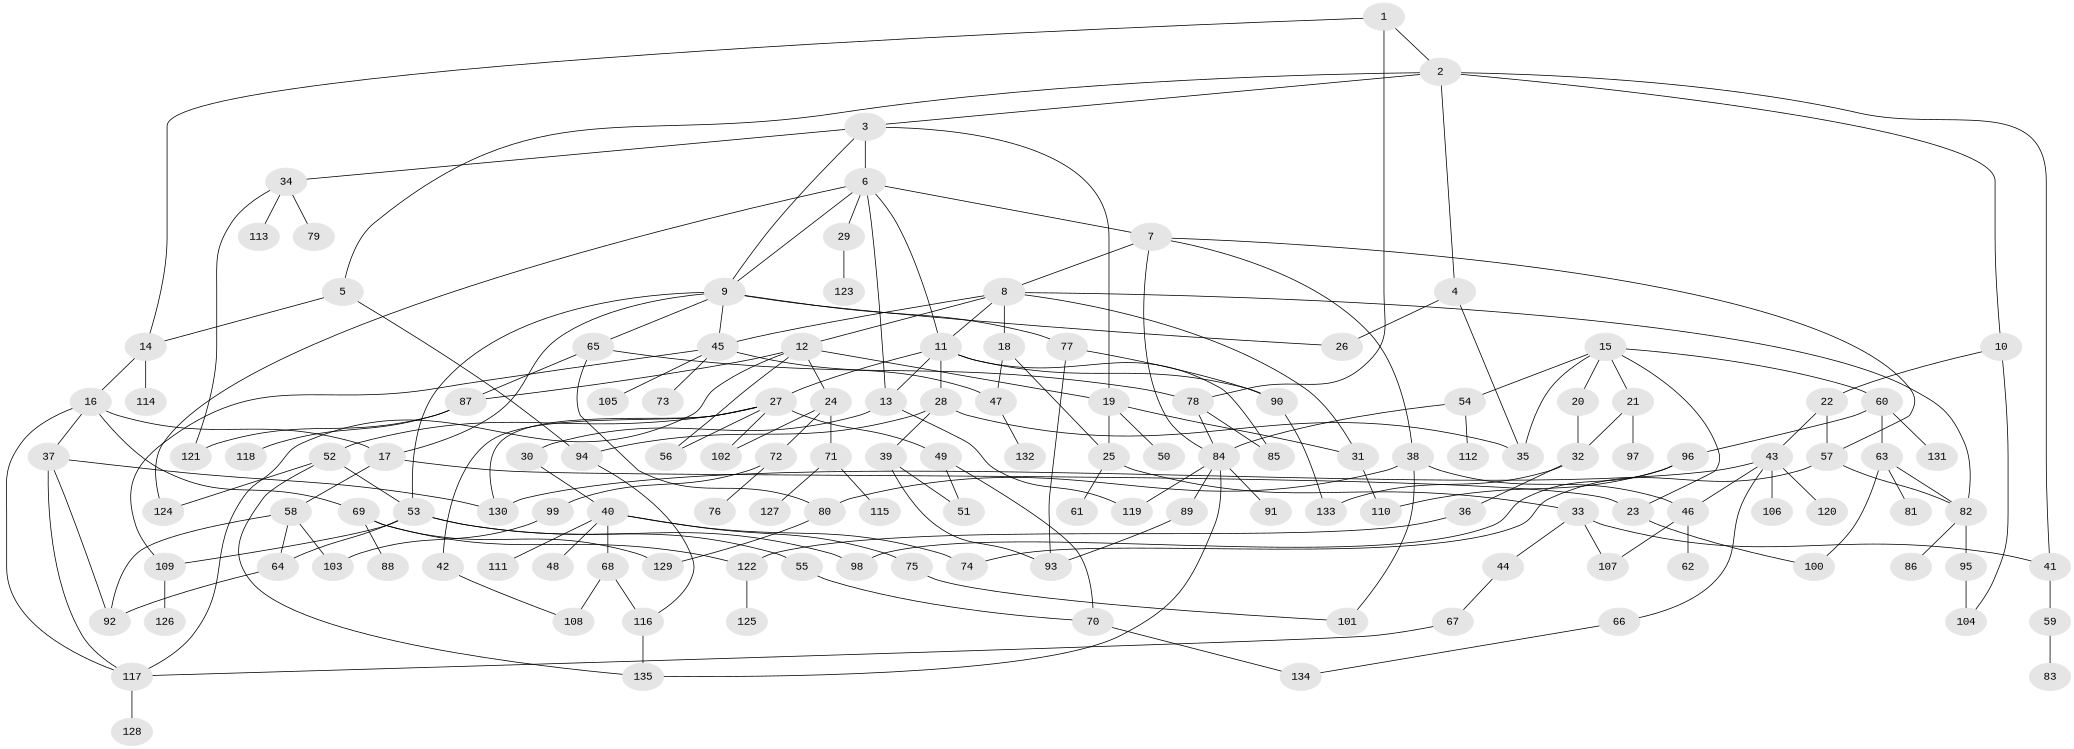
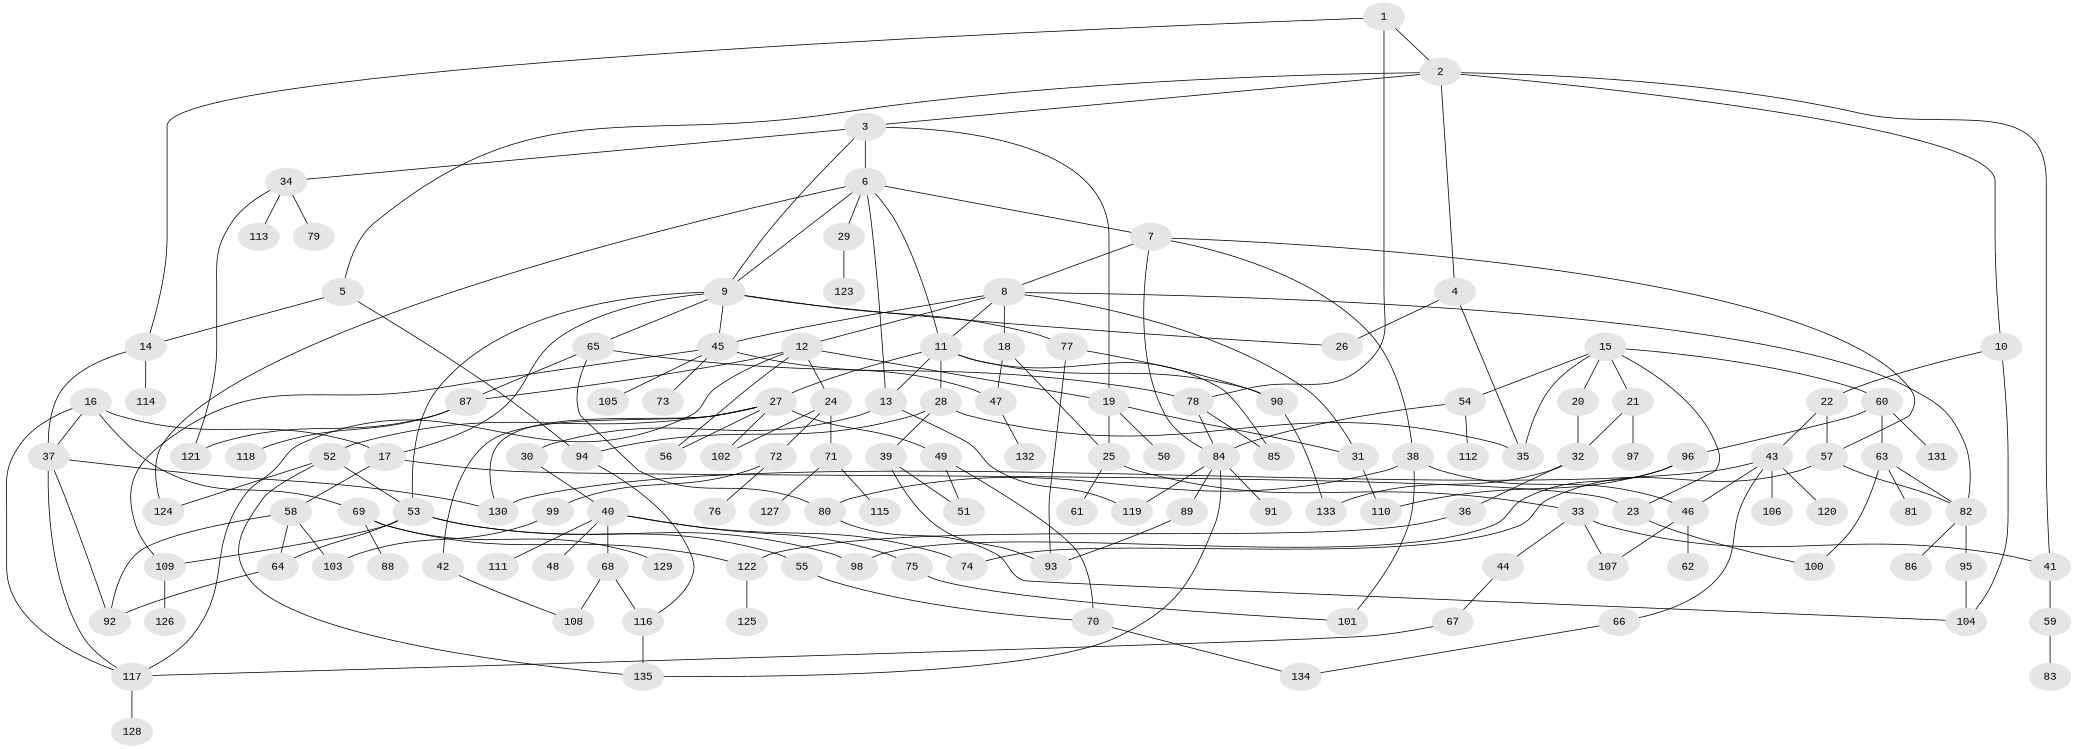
edge "14" -- "16": now "14" -- "37"
edge "80" -- "129": now "80" -- "104"
